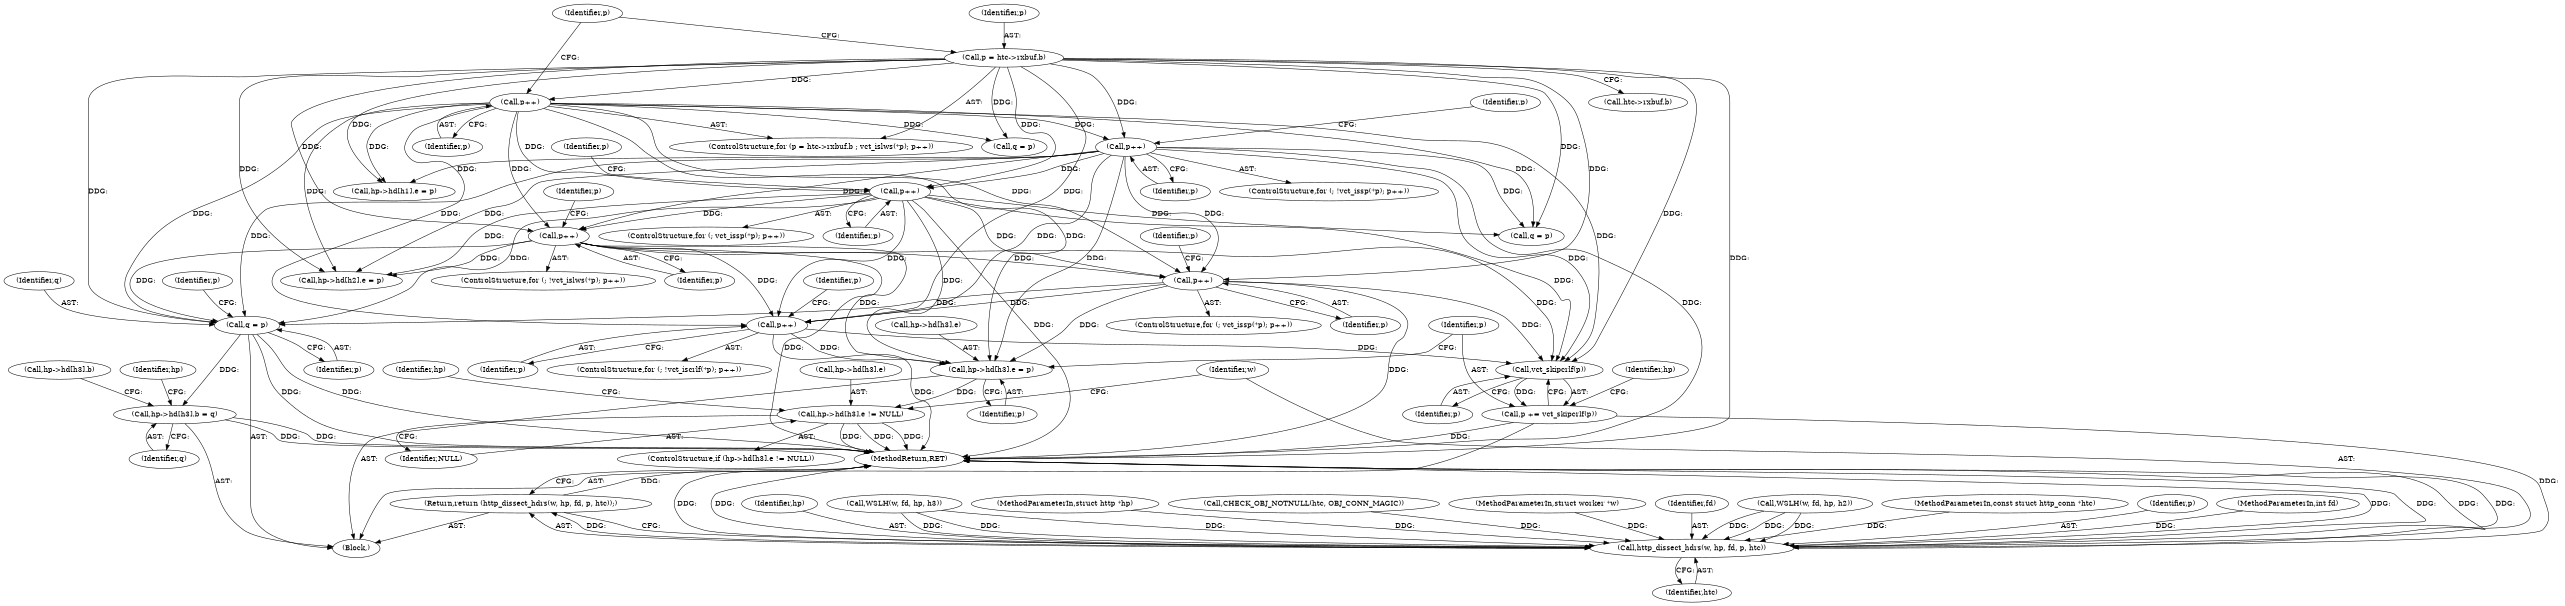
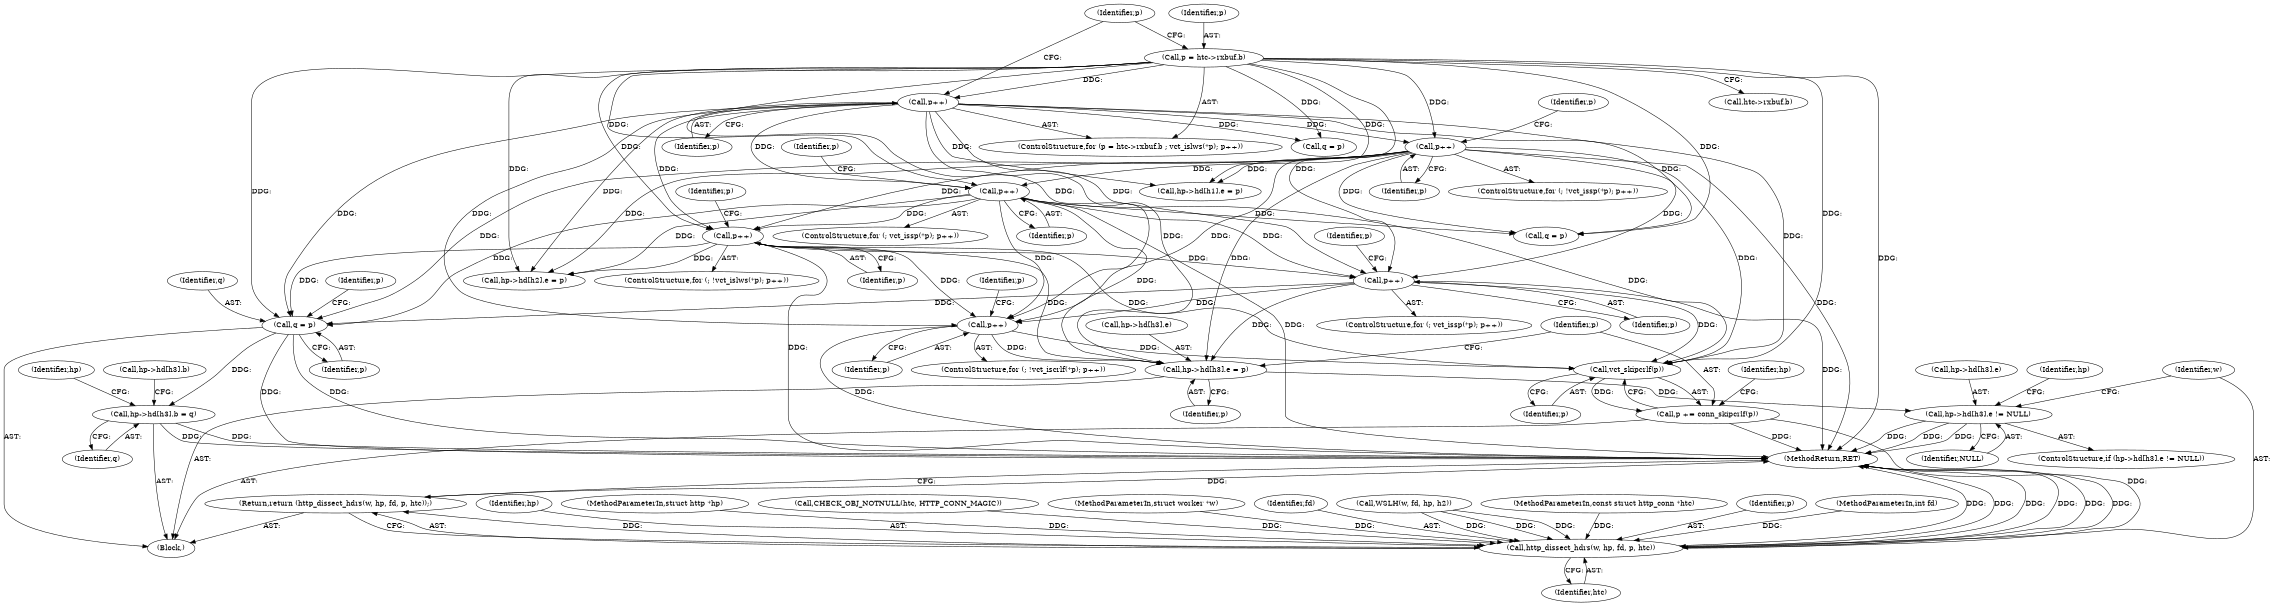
node "(Call,p += vct_skipcrlf(p))": label "(Call,p += vct_skipcrlf(p))" -> "(Call,p += conn_skipcrlf(p))"
node "(Call,WSLH(w, fd, hp, h3))": removed
node "(Call,CHECK_OBJ_NOTNULL(htc, OBJ_CONN_MAGIC))": label "(Call,CHECK_OBJ_NOTNULL(htc, OBJ_CONN_MAGIC))" -> "(Call,CHECK_OBJ_NOTNULL(htc, HTTP_CONN_MAGIC))"
